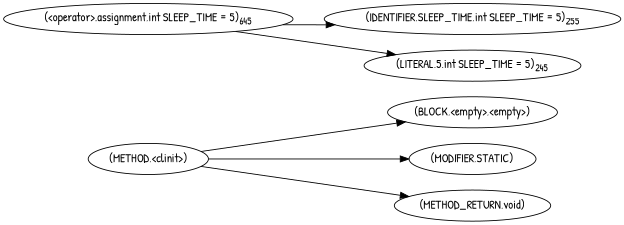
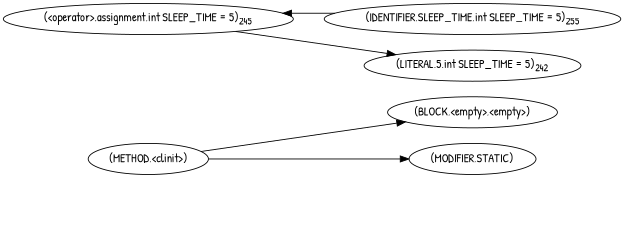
node "(<operator>.assignment,int SLEEP_TIME = 5)": text "645" -> "245"
edge "(<operator>.assignment,int SLEEP_TIME = 5)" -> "(IDENTIFIER,SLEEP_TIME,int SLEEP_TIME = 5)": reversed
node "(LITERAL,5,int SLEEP_TIME = 5)": text "245" -> "242"
node "(METHOD_RETURN,void)": removed
